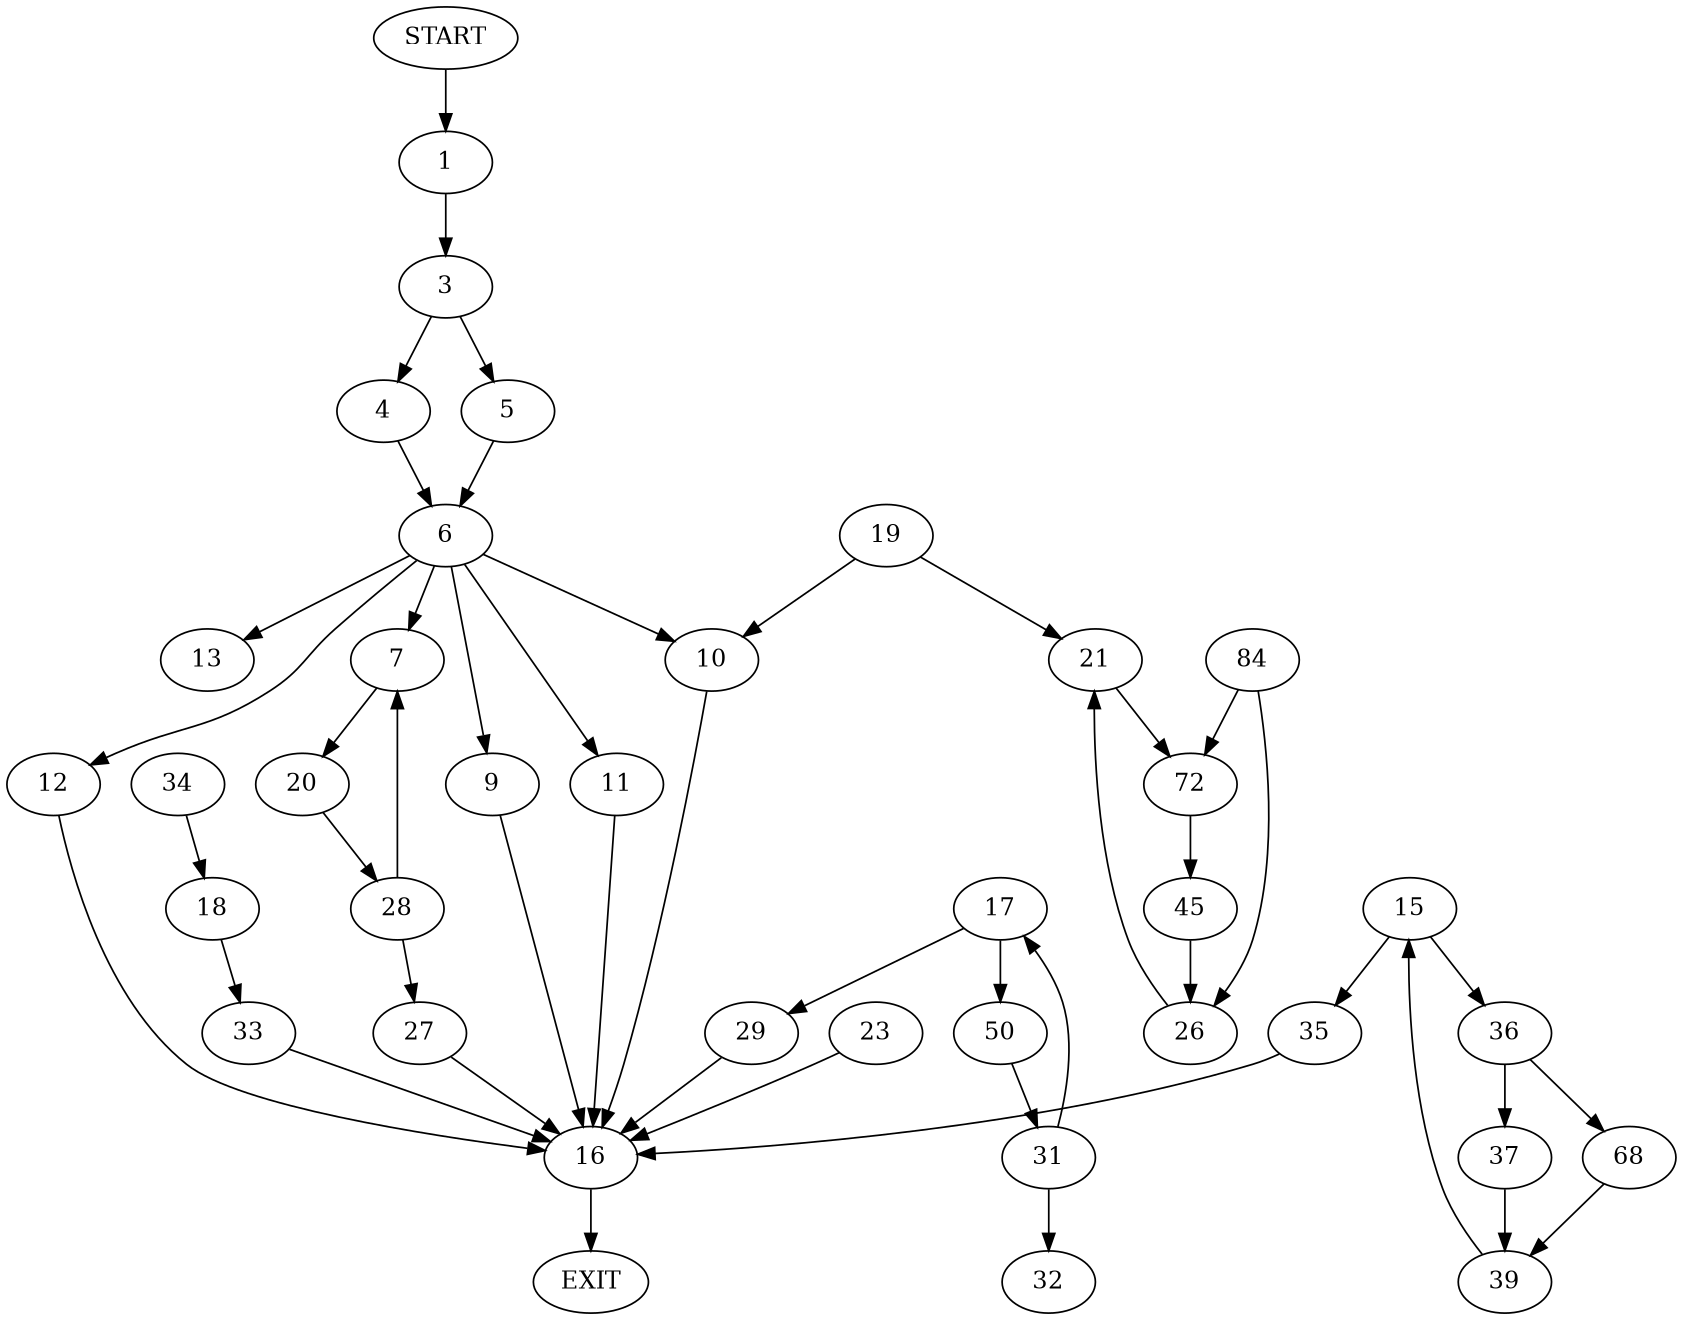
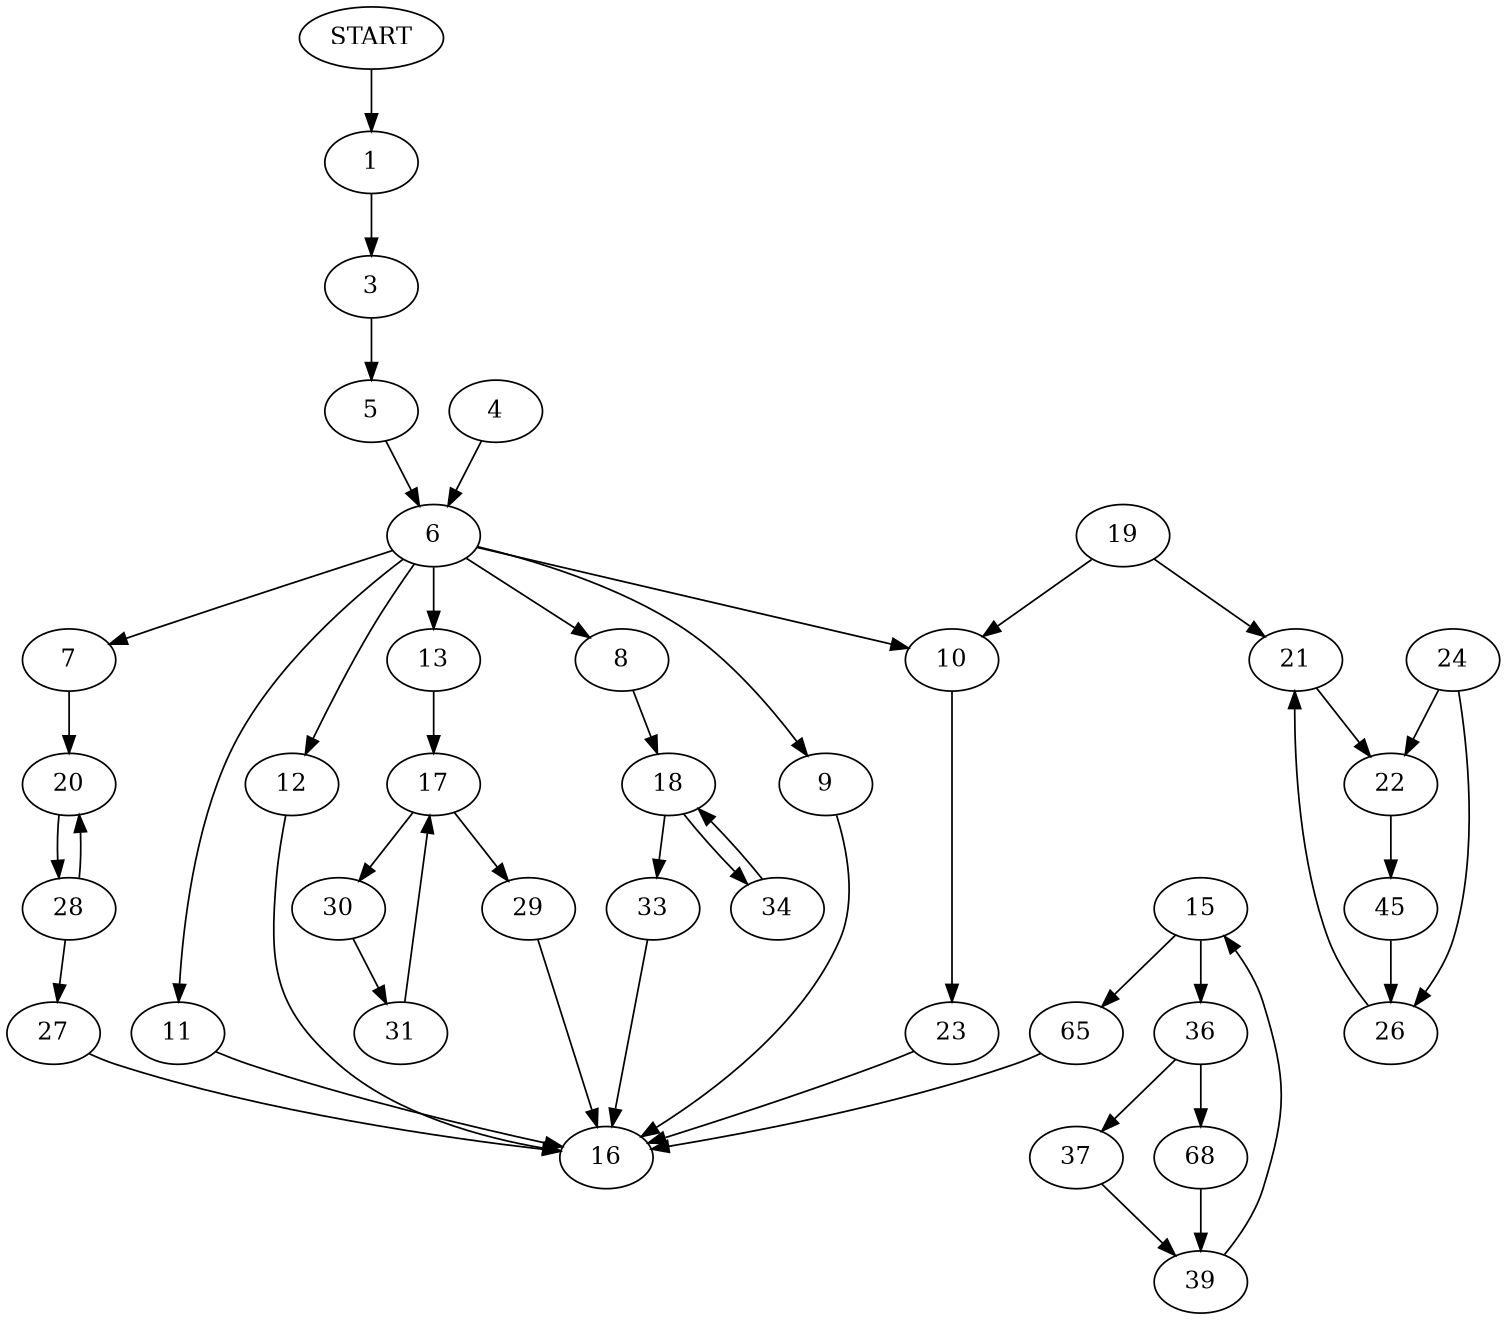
edge "3" -> "4": removed
node "8": added
node "84": label "84" -> "24"
edge "13" -> "17": added
node "72": label "72" -> "22"
edge "28" -> "7": now "28" -> "20"
edge "18" -> "34": added
edge "10" -> "16": now "10" -> "23"
node "50": label "50" -> "30"
node "35": label "35" -> "65"
node "EXIT": removed
node "32": removed
